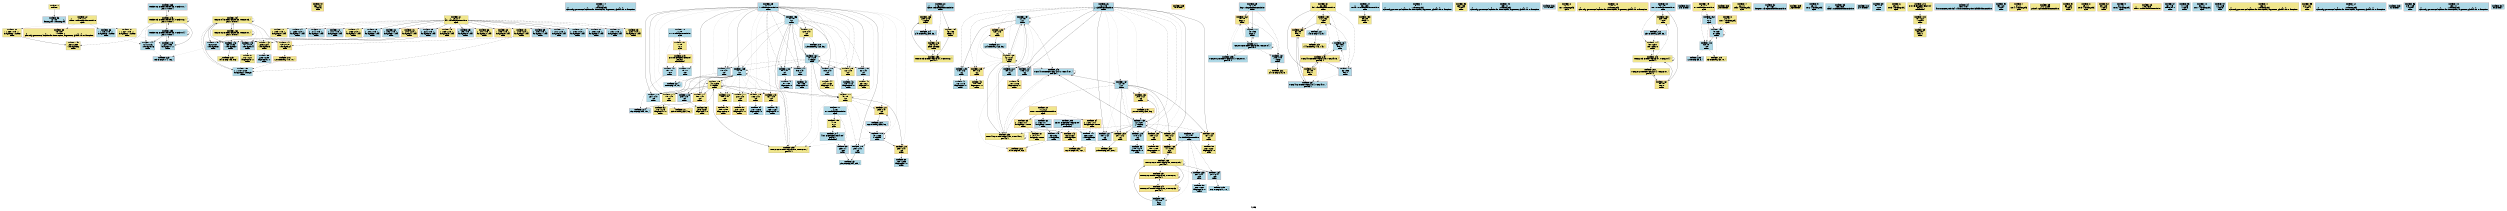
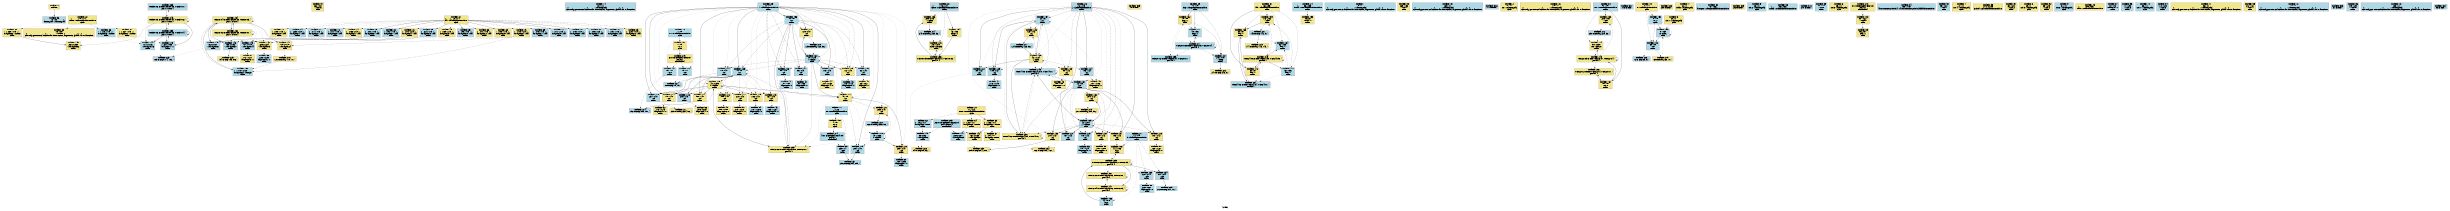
edge "NodeID: 157" -> "NodeID: 124": now "NodeID: 157" -> "NodeID: 45"
